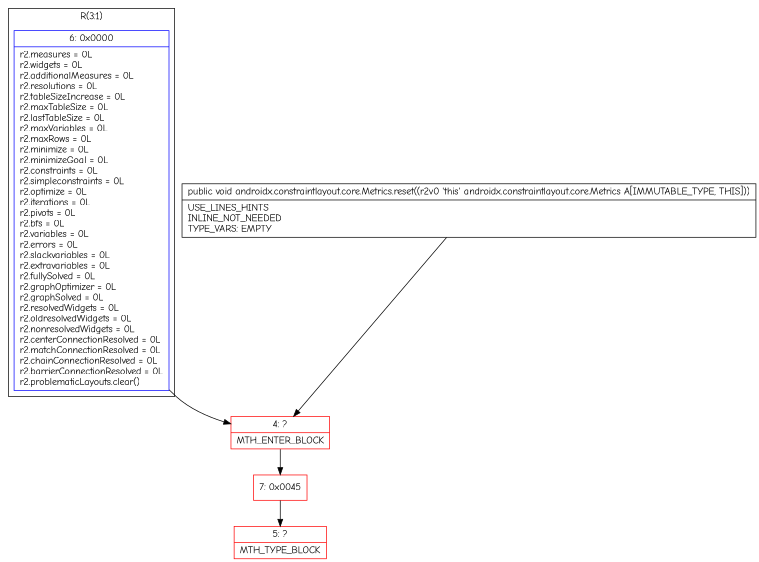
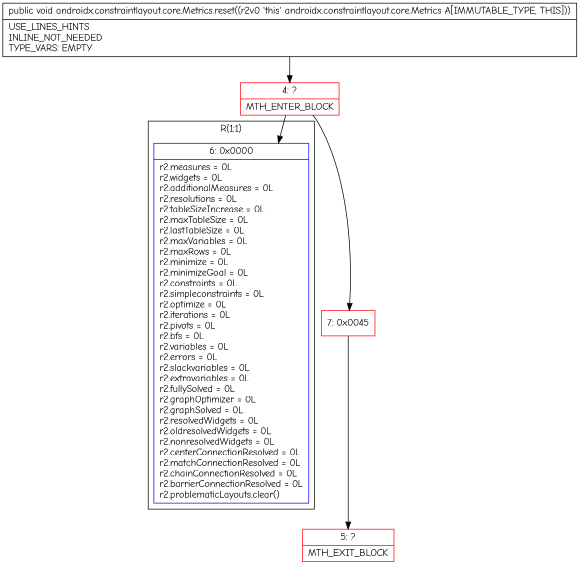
cluster "R(3:1)": label "R(3:1)" -> "R(1:1)"
edge "6: 0x0000" -> "4: ?": reversed
node "5: ?": text "MTH_TYPE_BLOCK" -> "MTH_EXIT_BLOCK"
